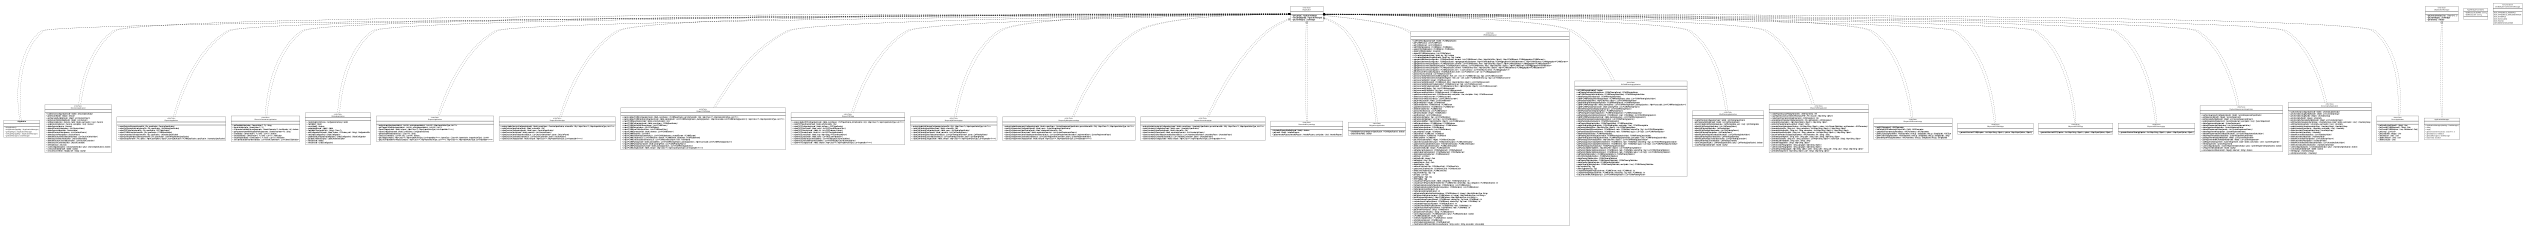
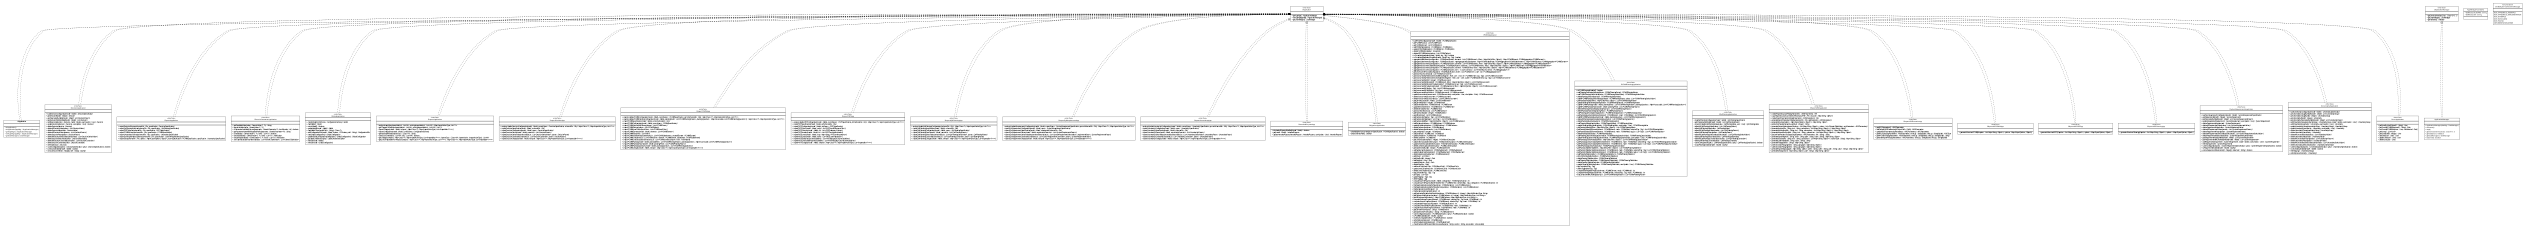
node "ApplicationManager": text "+ start()" -> "+ elements()"
